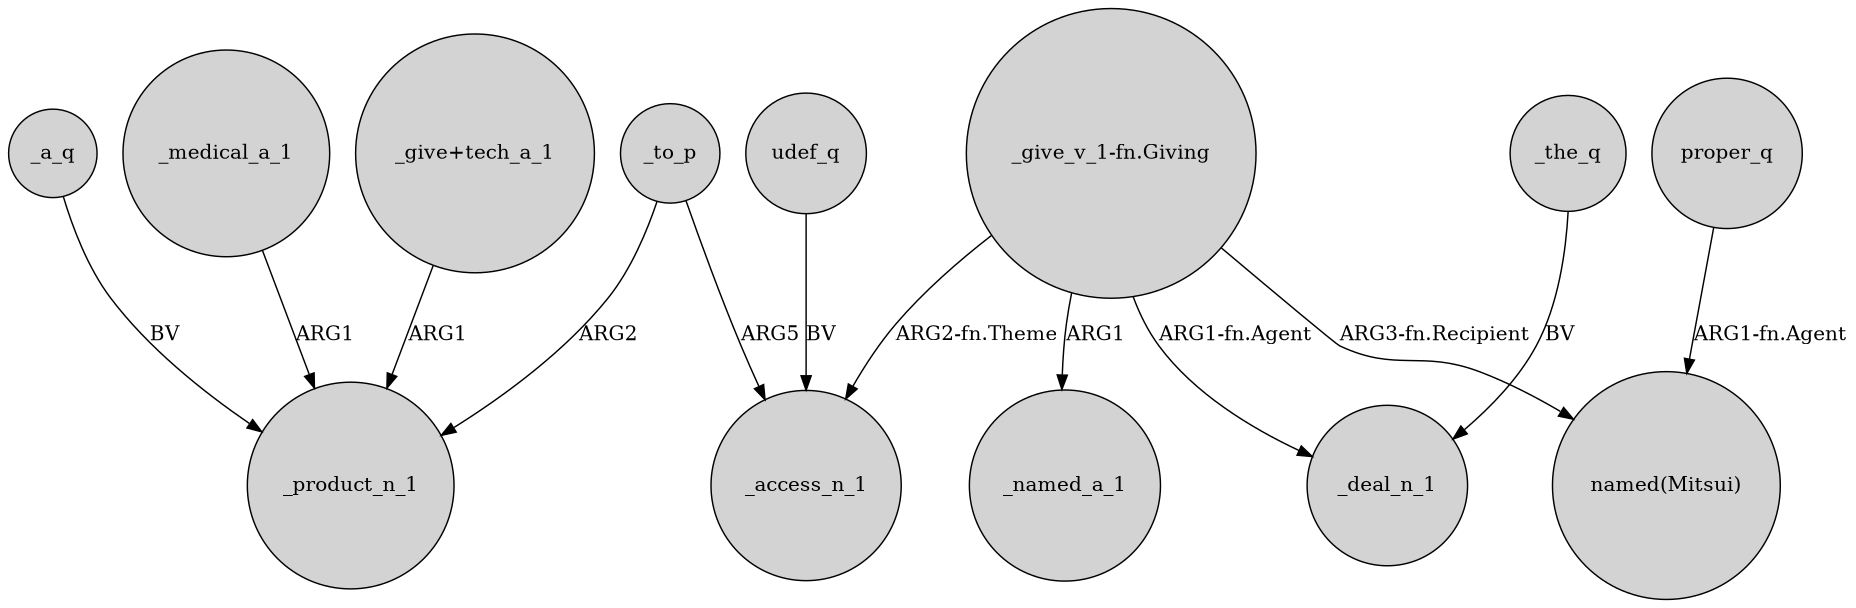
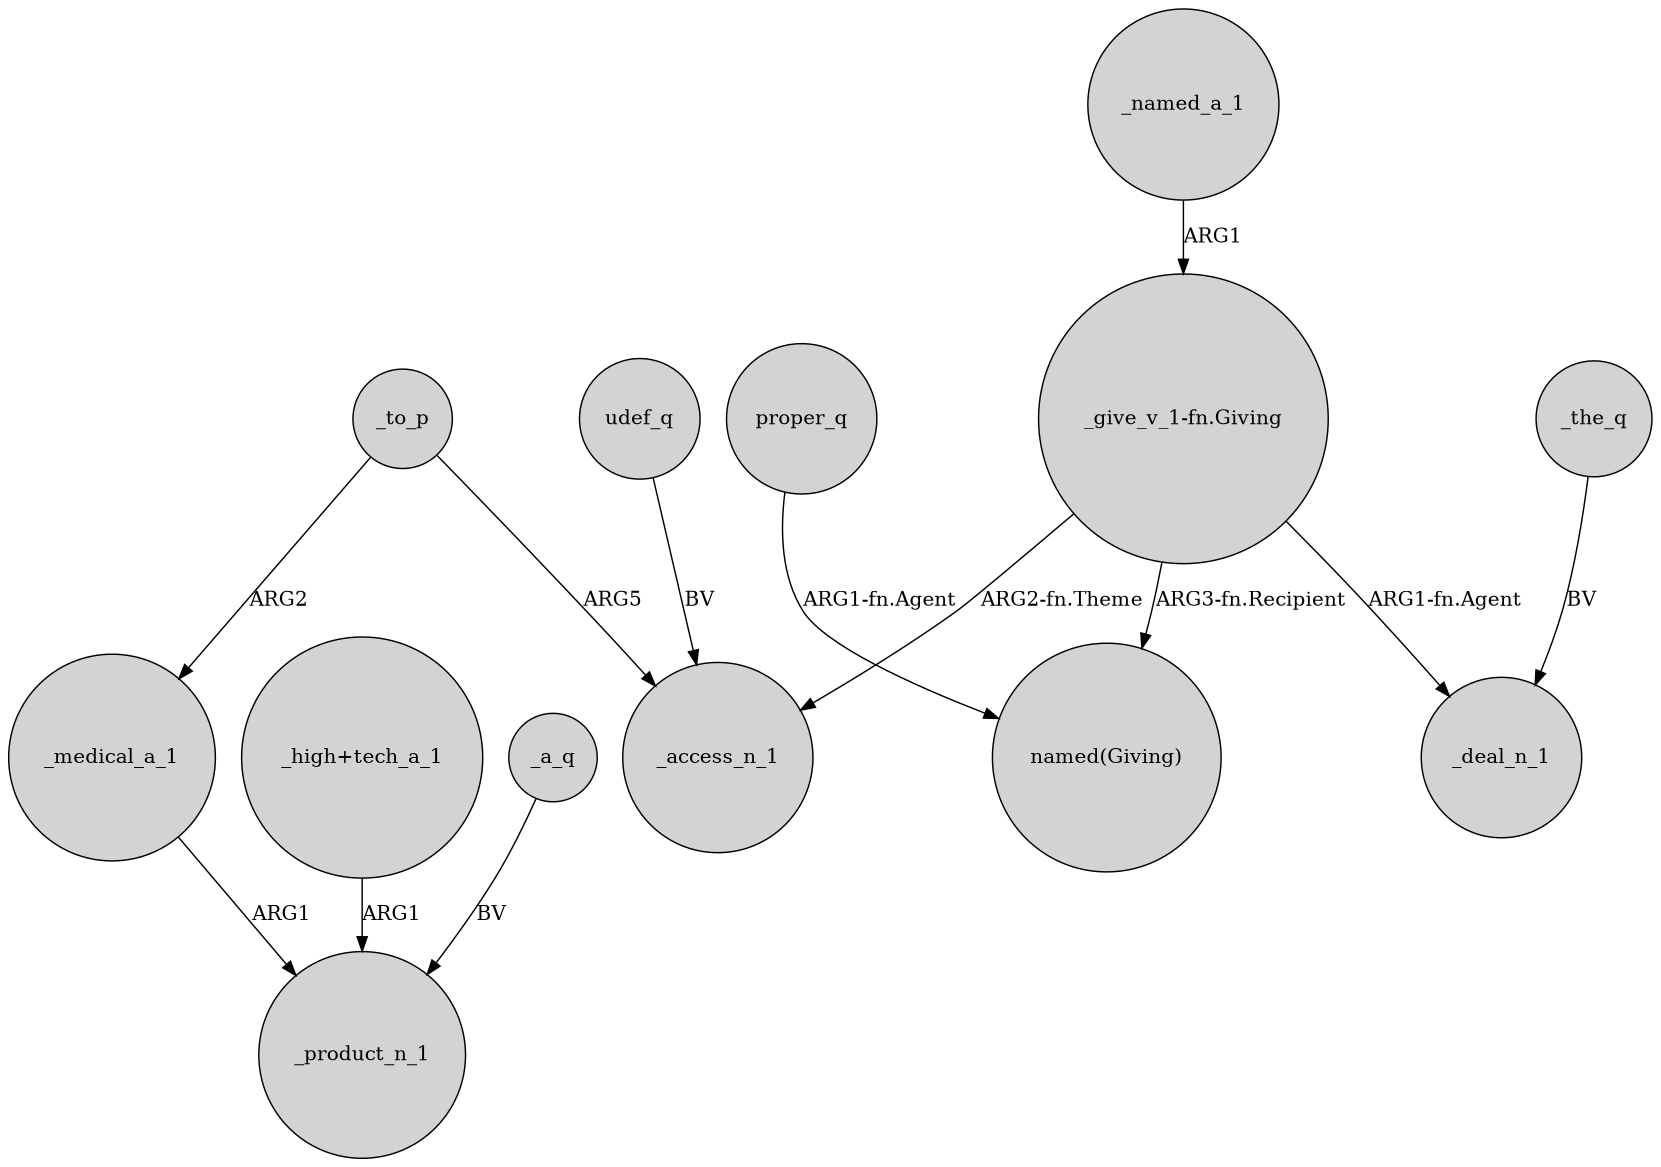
node "_give+tech_a_1": label "_give+tech_a_1" -> "_high+tech_a_1"
edge "_to_p" -> "_product_n_1": now "_to_p" -> "_medical_a_1"
edge "_give_v_1-fn.Giving" -> "_named_a_1": reversed
node "named(Mitsui)": label "named(Mitsui)" -> "named(Giving)"
